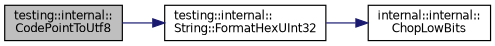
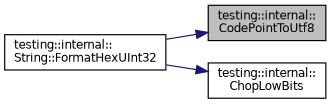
edge "testing::internal:: CodePointToUtf8" -> "testing::internal:: String::FormatHexUInt32": reversed
node "internal::internal:: ChopLowBits": label "internal::internal:: ChopLowBits" -> "testing::internal:: ChopLowBits"
